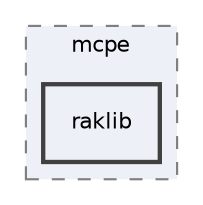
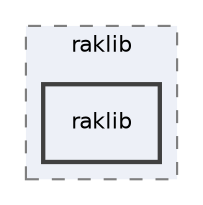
cluster "mcpe": label "mcpe" -> "raklib"
